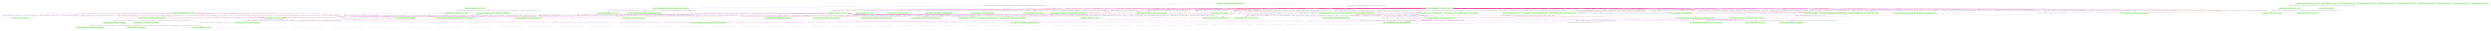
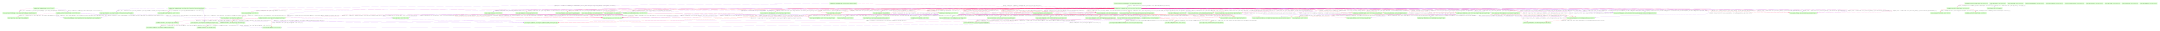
edge "<sandmark.gui.SandMarkFrame: void start(java.lang.Class)>" -> "<javax.swing.text.JTextComponent: void setEditable(boolean)>": reversed
